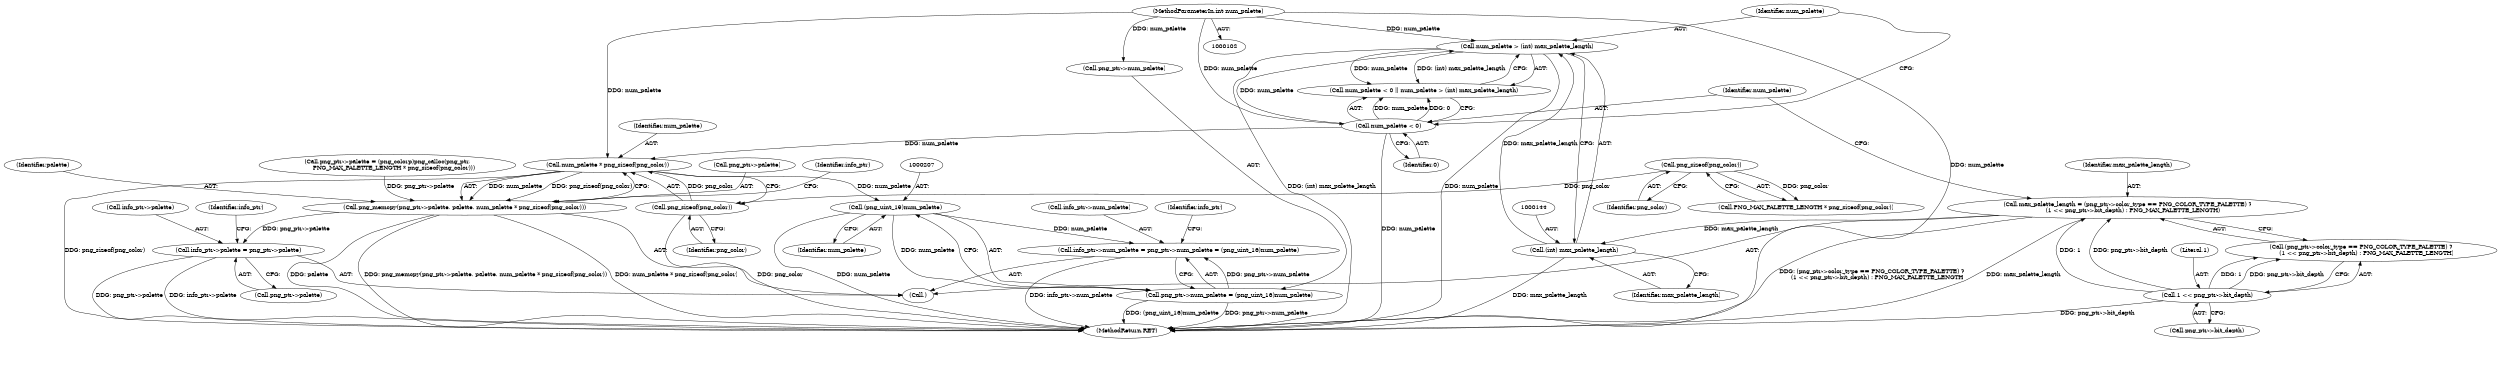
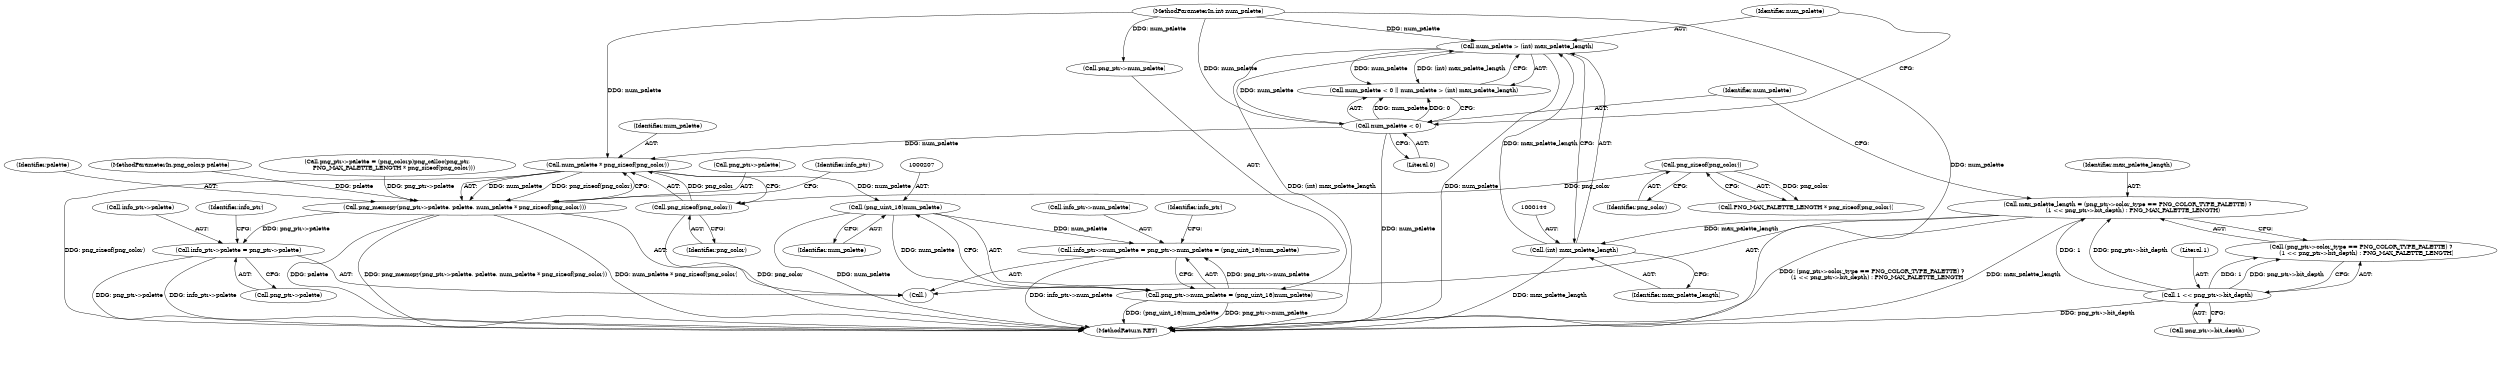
node "1000102": removed
node "(MethodParameterIn,png_colorp palette)": added
node "(Identifier,0)": label "(Identifier,0)" -> "(Literal,0)"
node "(Call,(png_uint_19)num_palette)": label "(Call,(png_uint_19)num_palette)" -> "(Call,(png_uint_16)num_palette)"
